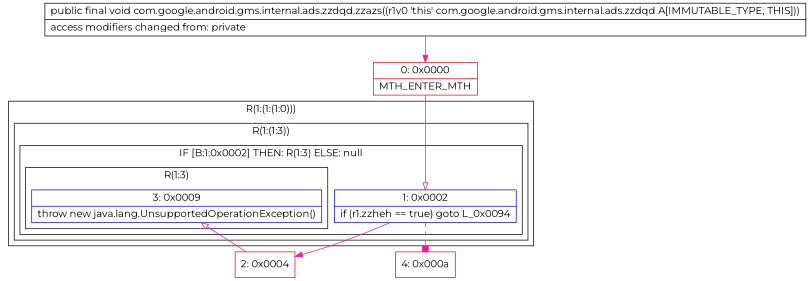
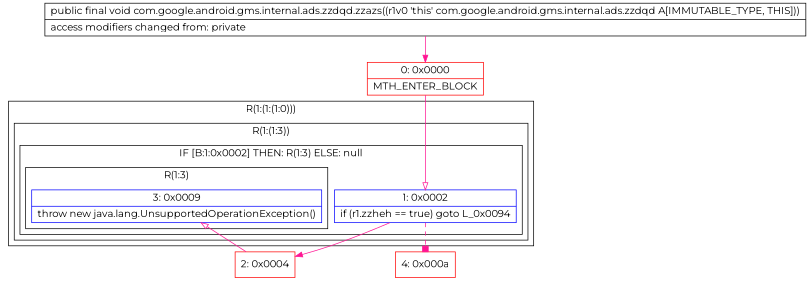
node "0: 0x0000": text "MTH_ENTER_MTH" -> "MTH_ENTER_BLOCK"
